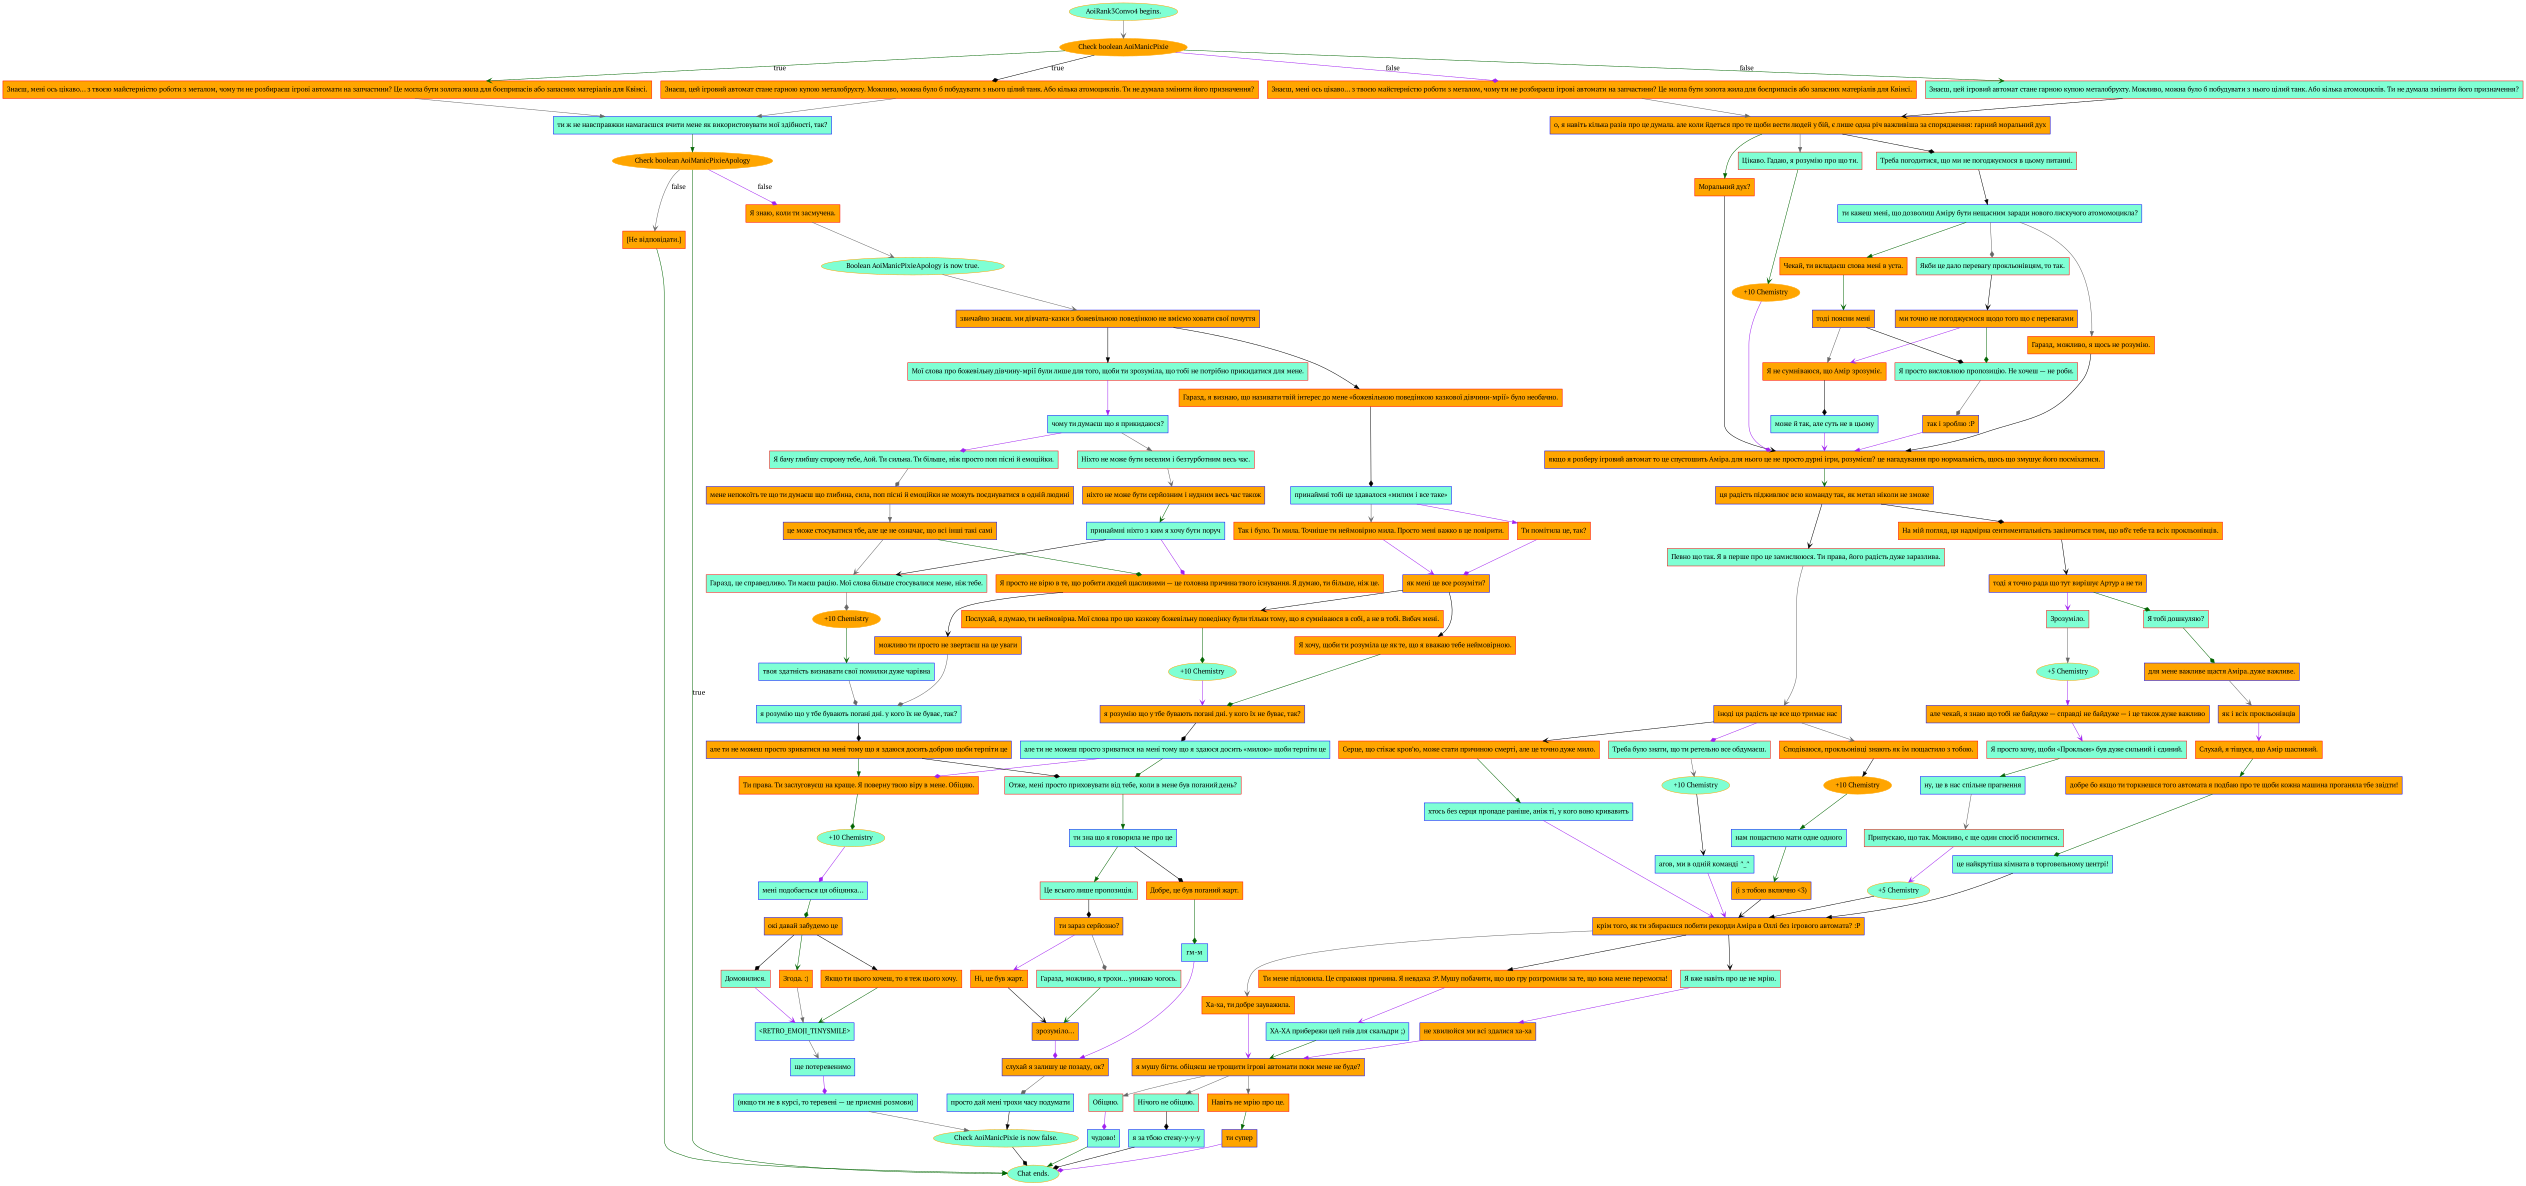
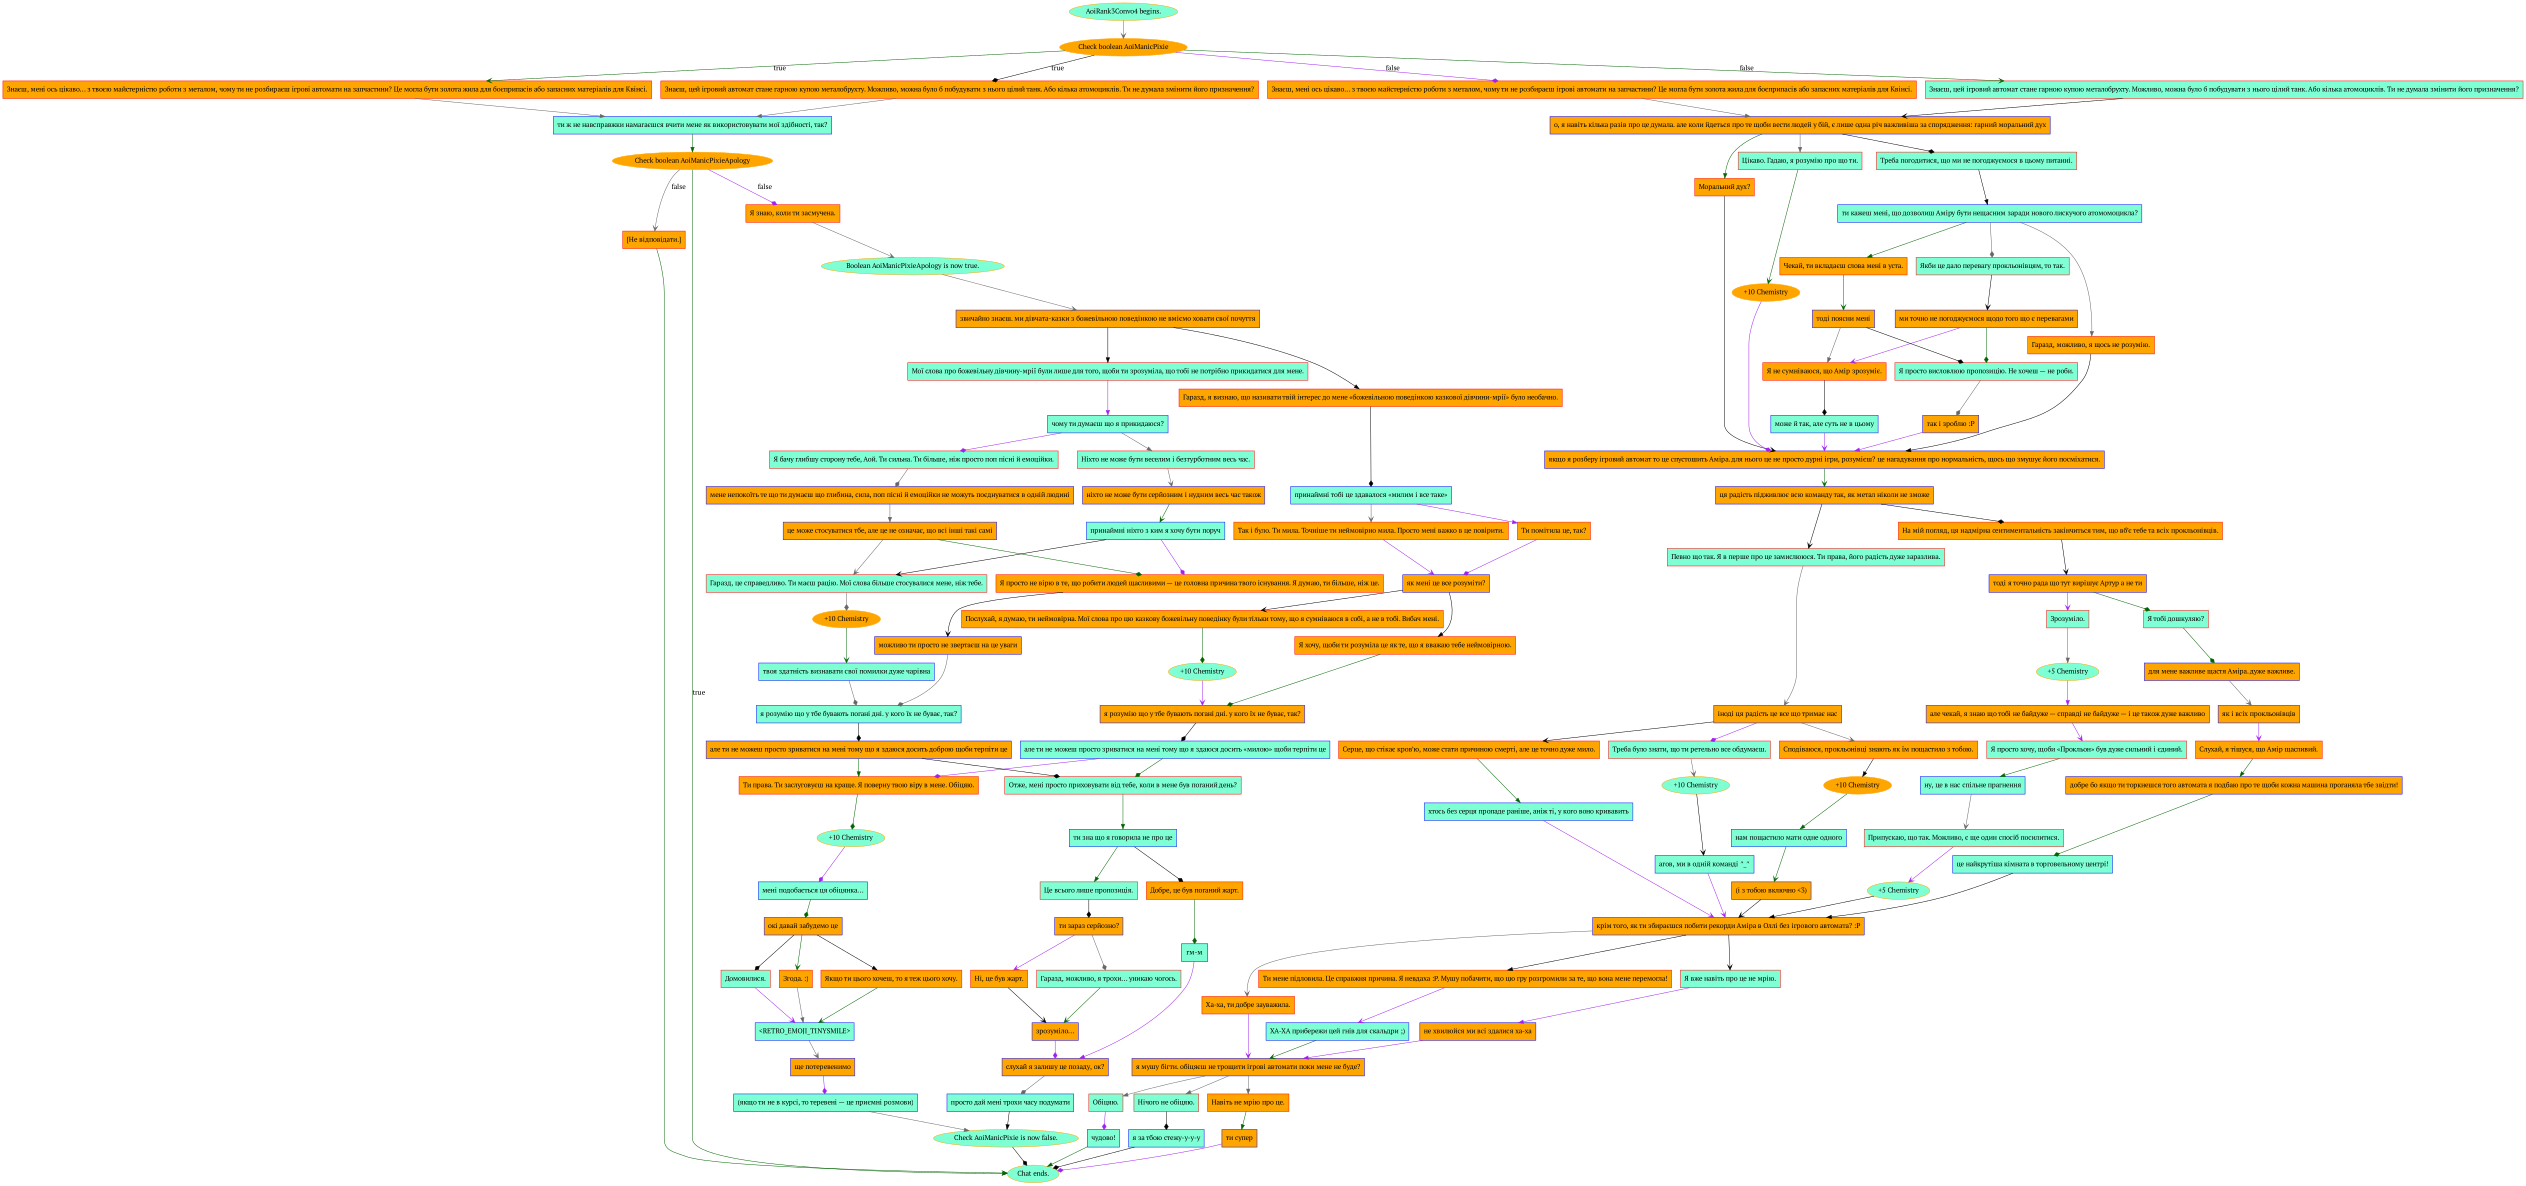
node "ще потеревенимо": fillcolor aquamarine -> orange
